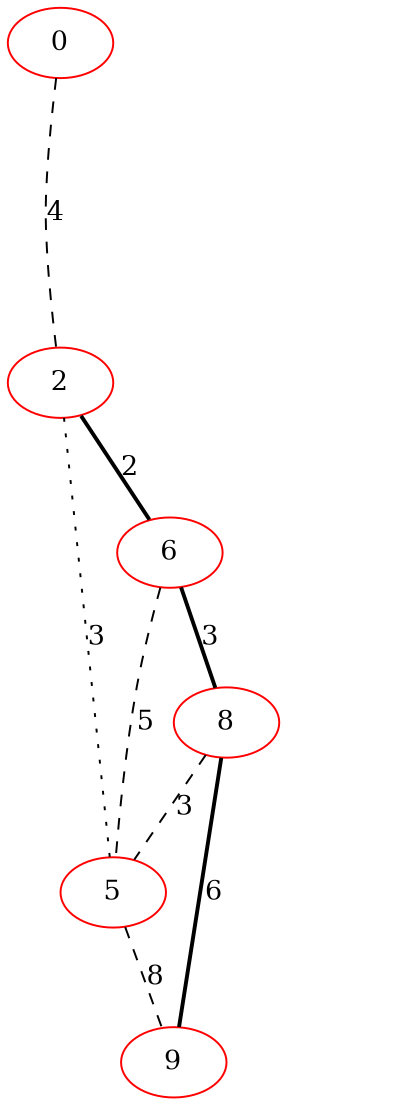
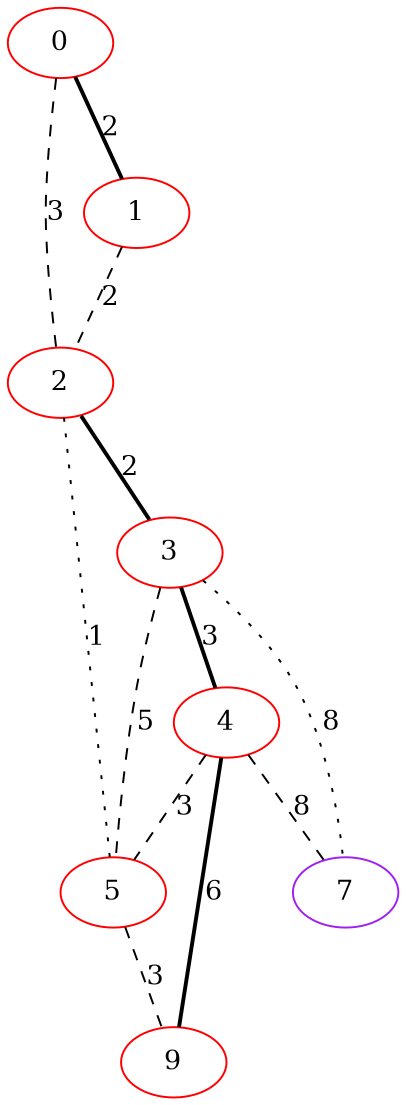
edge "0" -- "2": label "4" -> "3"
node "1": added
node "6": label "6" -> "3"
edge "2" -- "5": label "3" -> "1"
node "8": label "8" -> "4"
node "7": added
edge "5" -- "9": label "8" -> "3"
